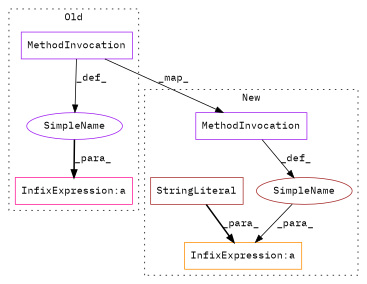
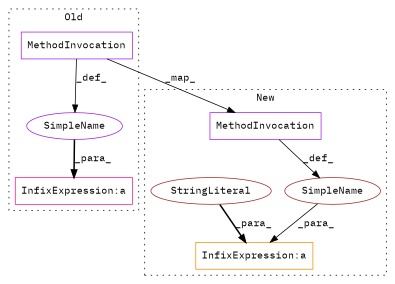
node "StringLiteral": shape box -> ellipse
